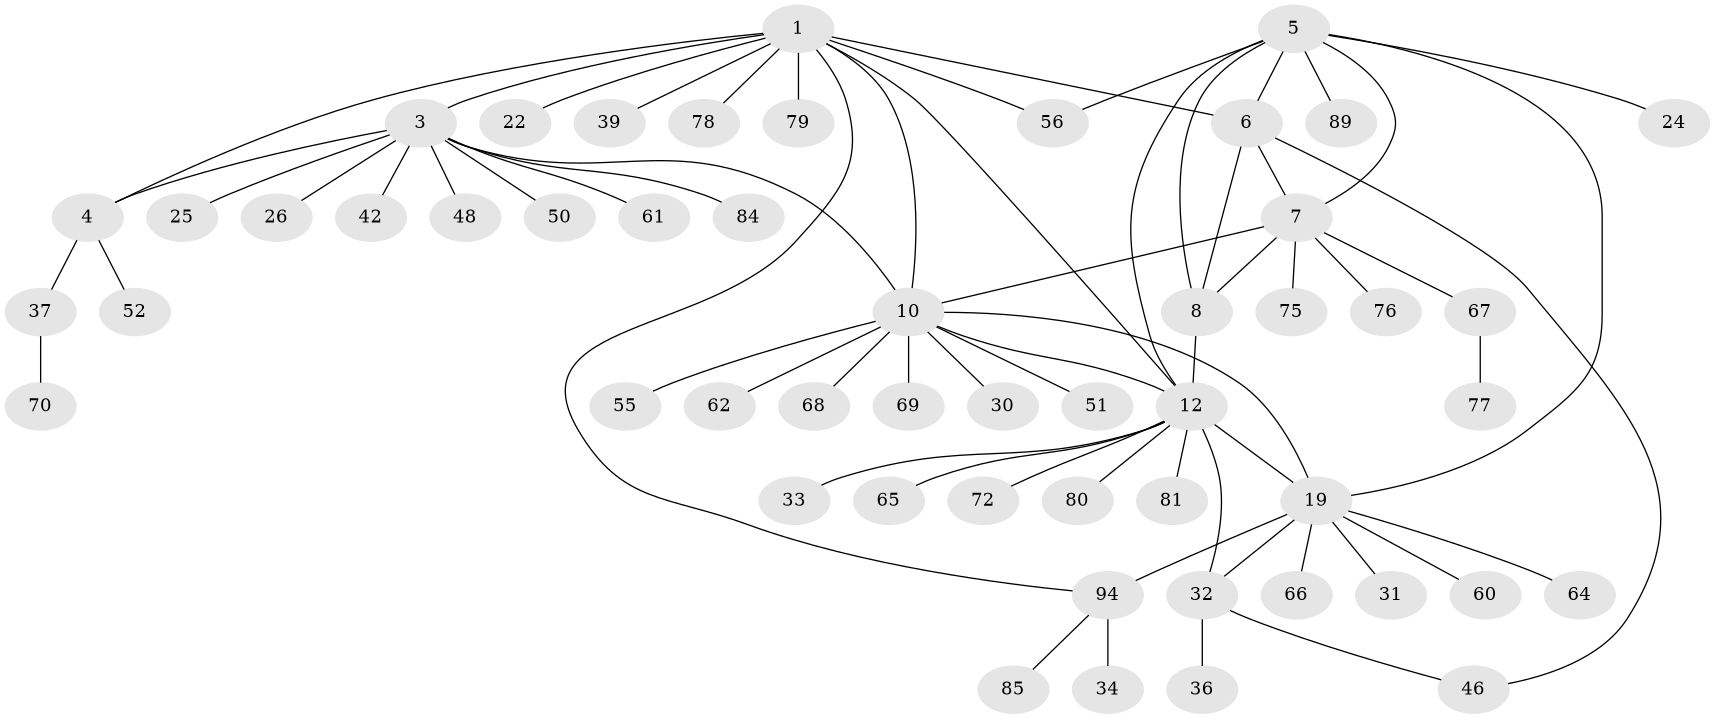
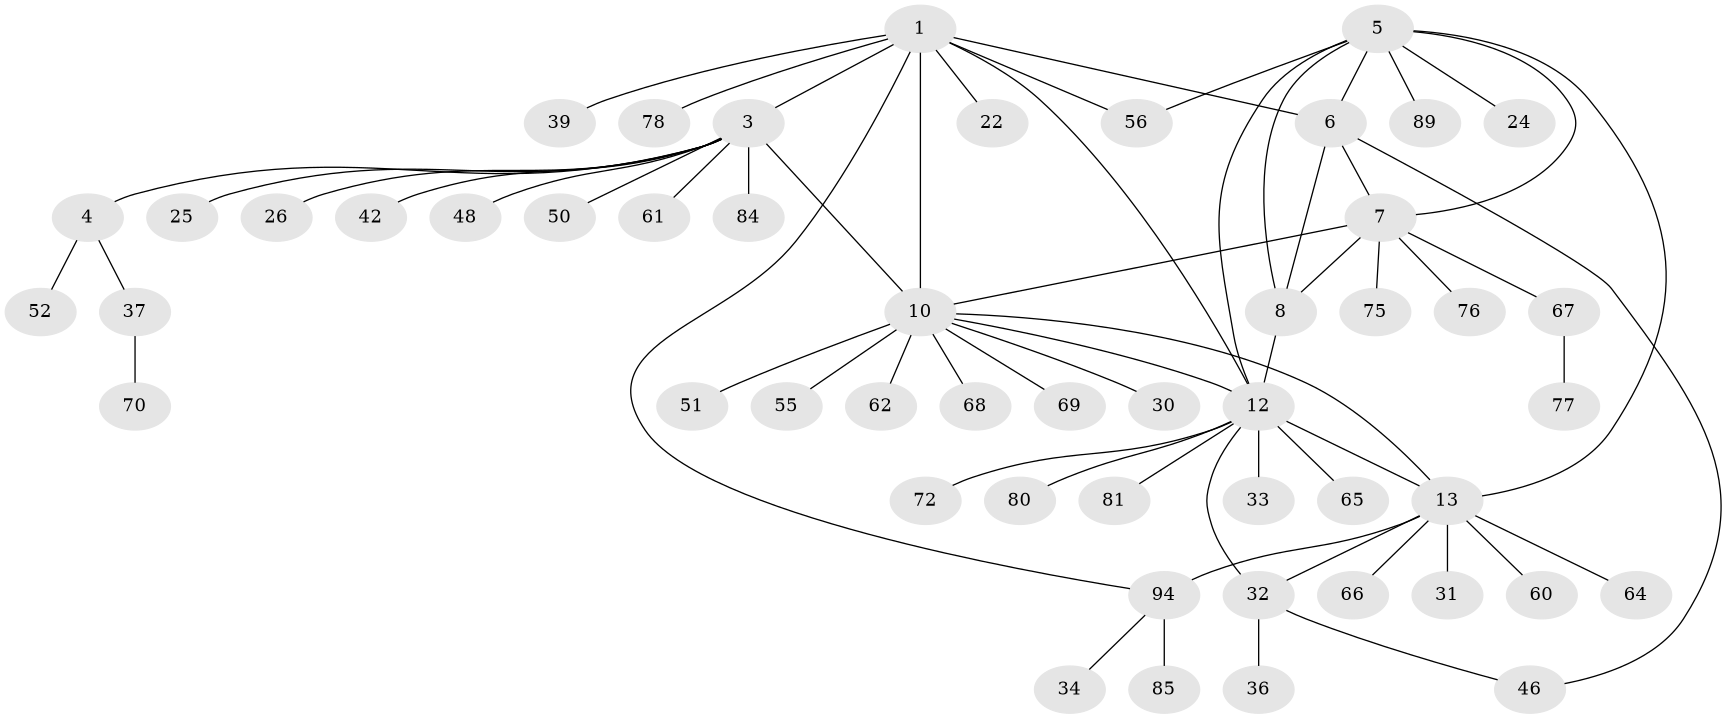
edge "1" -- "4": removed
node "79": removed
node "19": label "19" -> "13"
